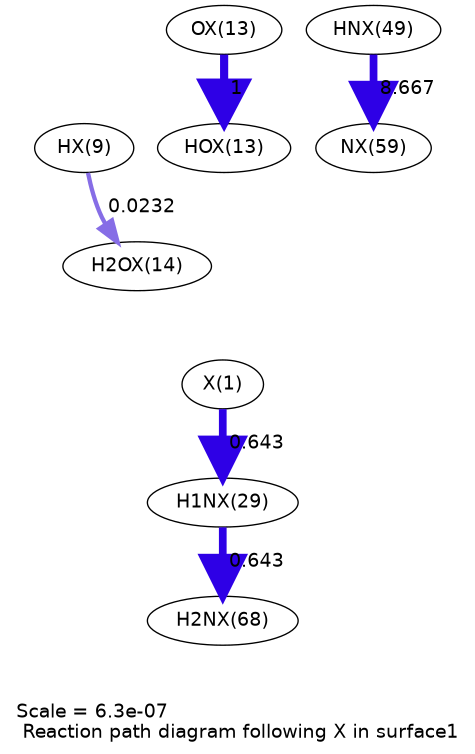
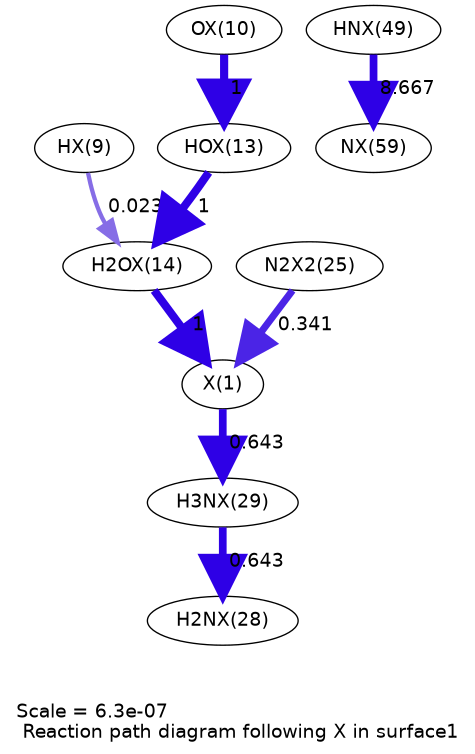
node "OX(13)": label "OX(13)" -> "OX(10)"
edge "HOX(13)" -> "H2OX(14)": added, label "1"
node "N2X2(25)": added
edge "H2OX(14)" -> "X(1)": added, label "1"
node "H1NX(29)": label "H1NX(29)" -> "H3NX(29)"
node "H2NX(68)": label "H2NX(68)" -> "H2NX(28)"
